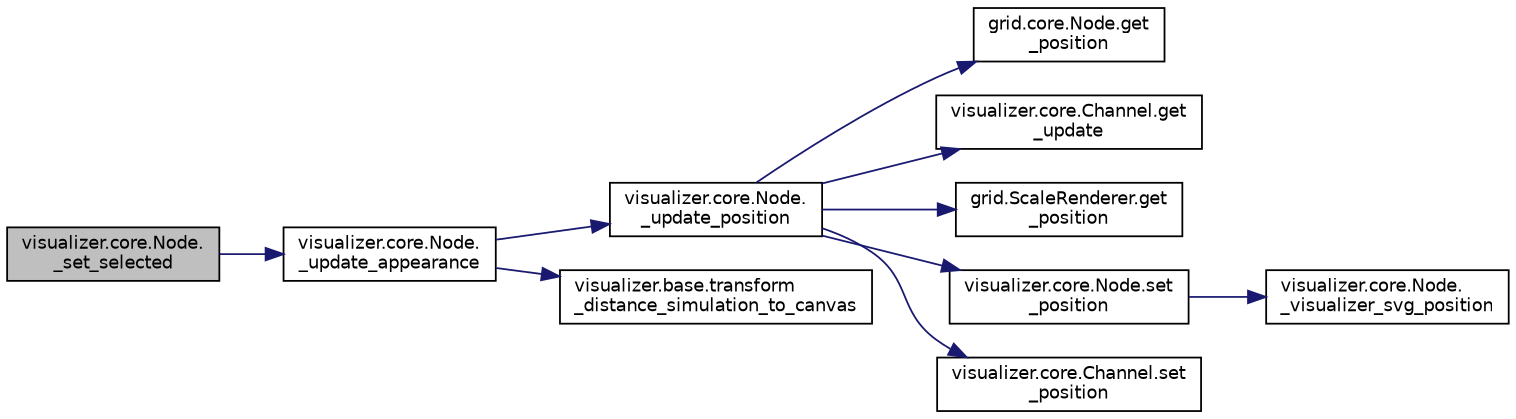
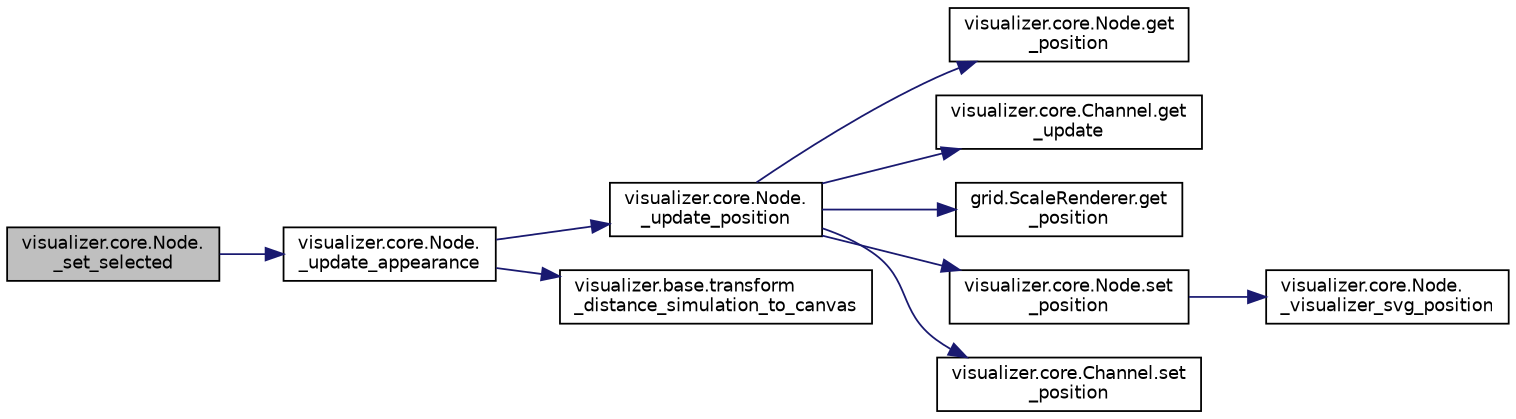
node "grid.core.Node.get _position": label "grid.core.Node.get _position" -> "visualizer.core.Node.get _position"
